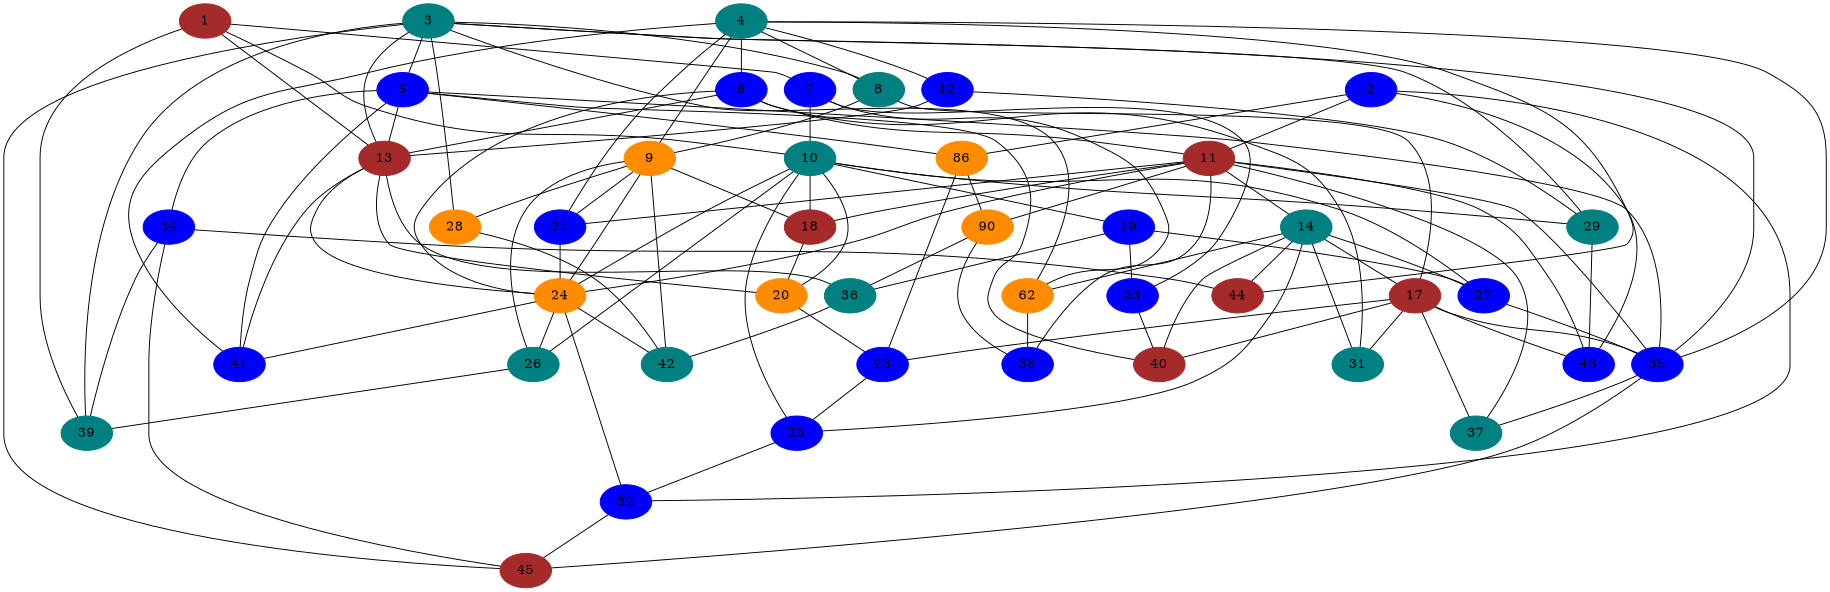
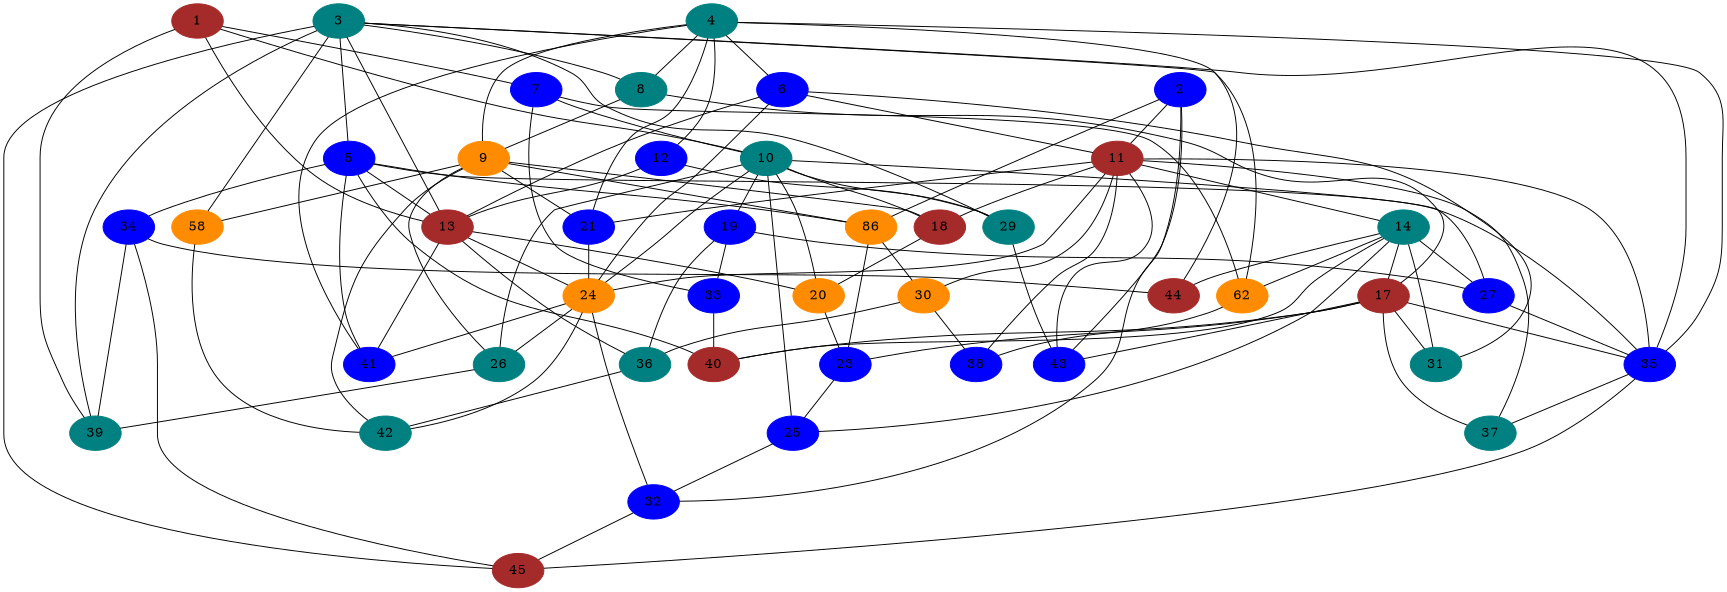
node "28": label "28" -> "58"
edge "9" -- "24": now "9" -- "86"
node "90": label "90" -> "30"
